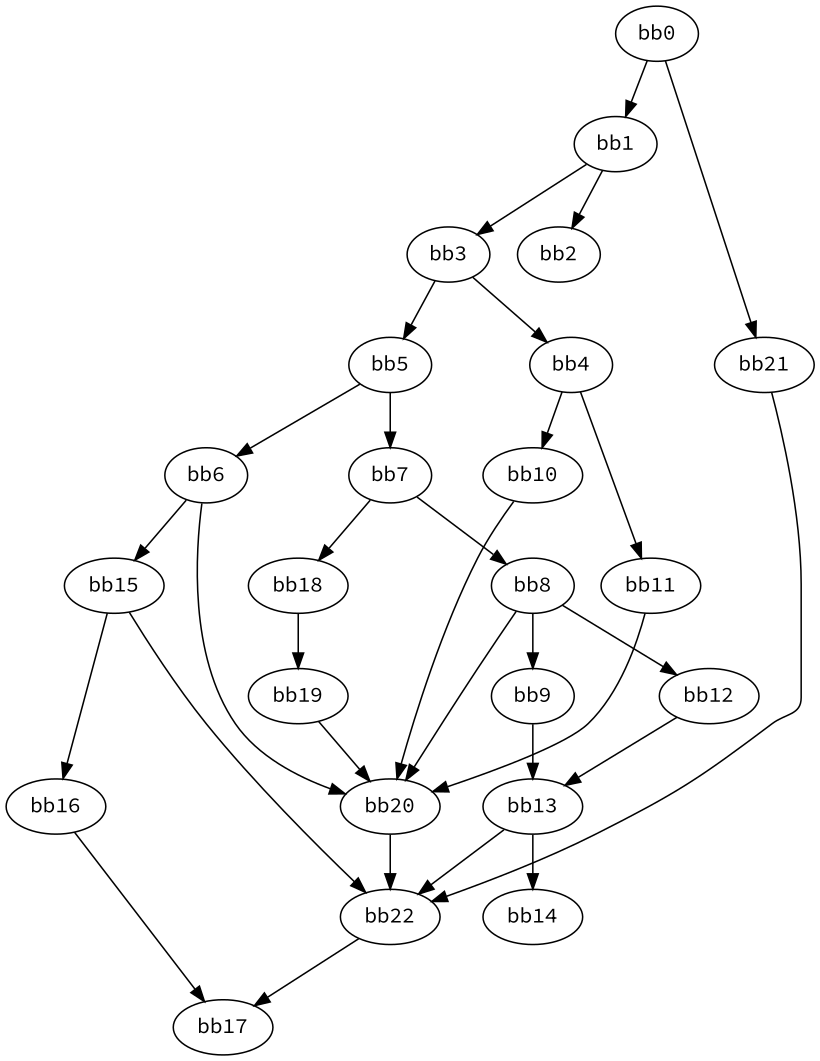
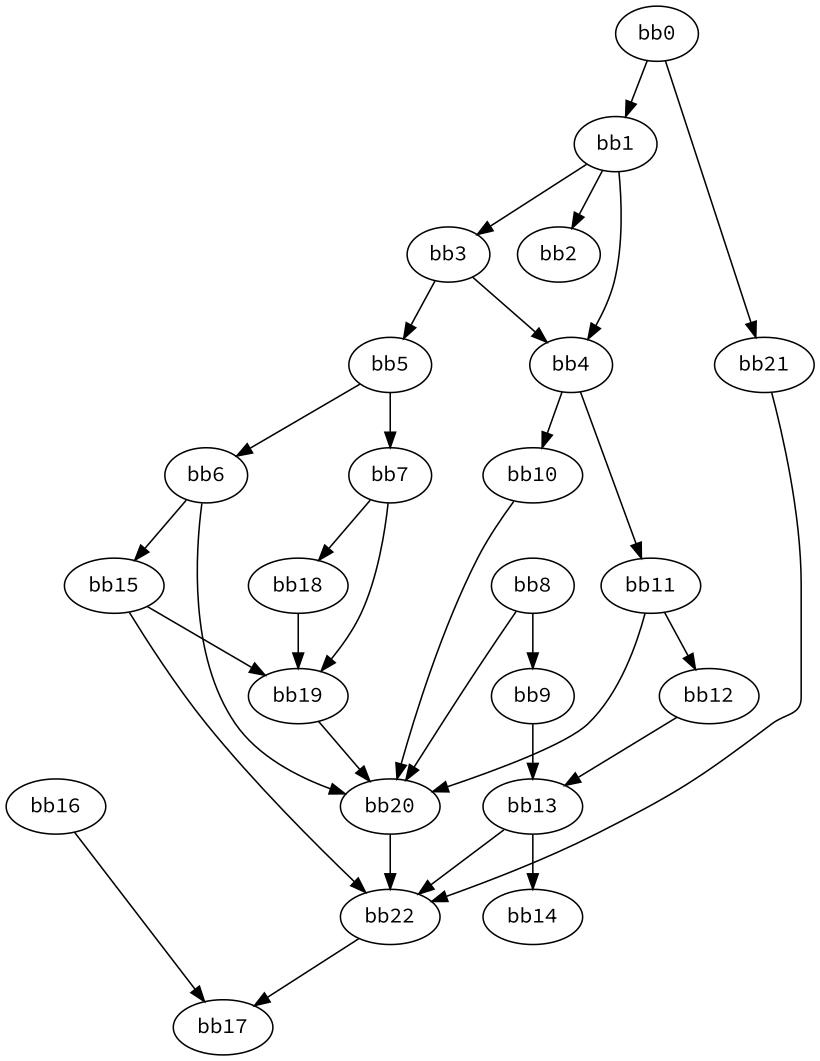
edge "bb1" -> "bb4": added
edge "bb7" -> "bb8": now "bb7" -> "bb19"
edge "bb8" -> "bb12": now "bb11" -> "bb12"
edge "bb15" -> "bb16": now "bb15" -> "bb19"
